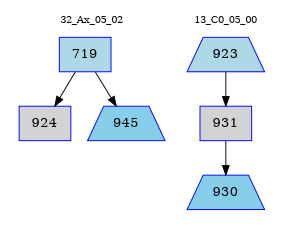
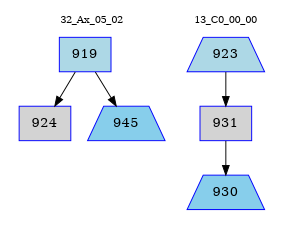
cluster "13_C0_05_00": label "13_C0_05_00" -> "13_C0_00_00"
node "719": label "719" -> "919"
